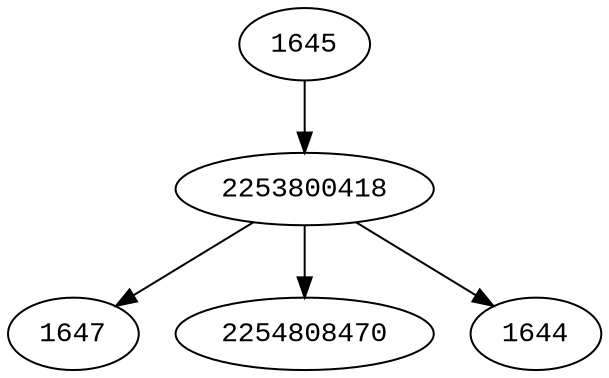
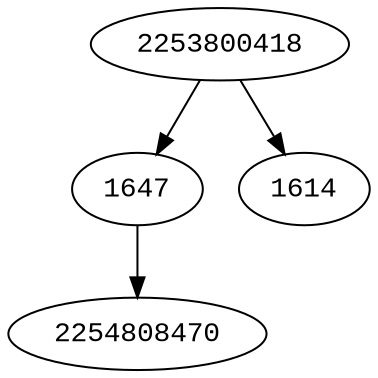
node "1645": removed
edge "2253800418" -> "2254808470": now "1647" -> "2254808470"
node "1644": label "1644" -> "1614"
